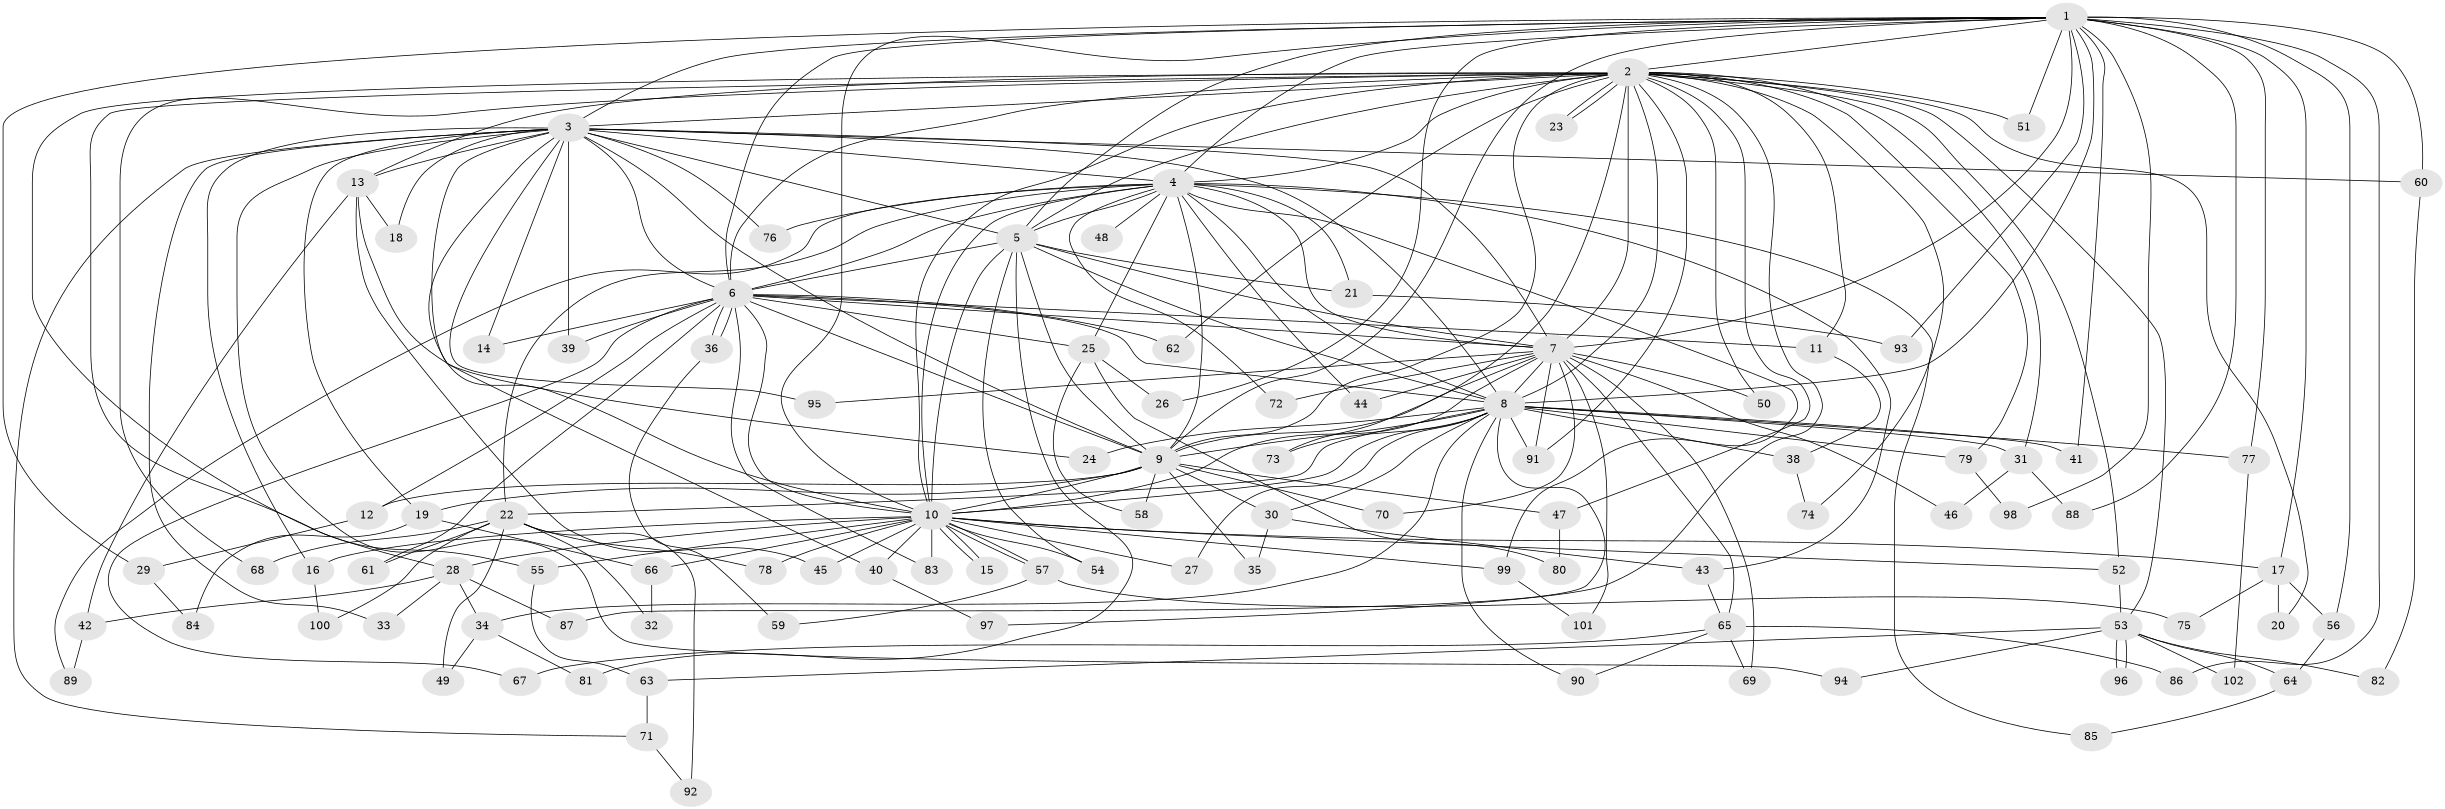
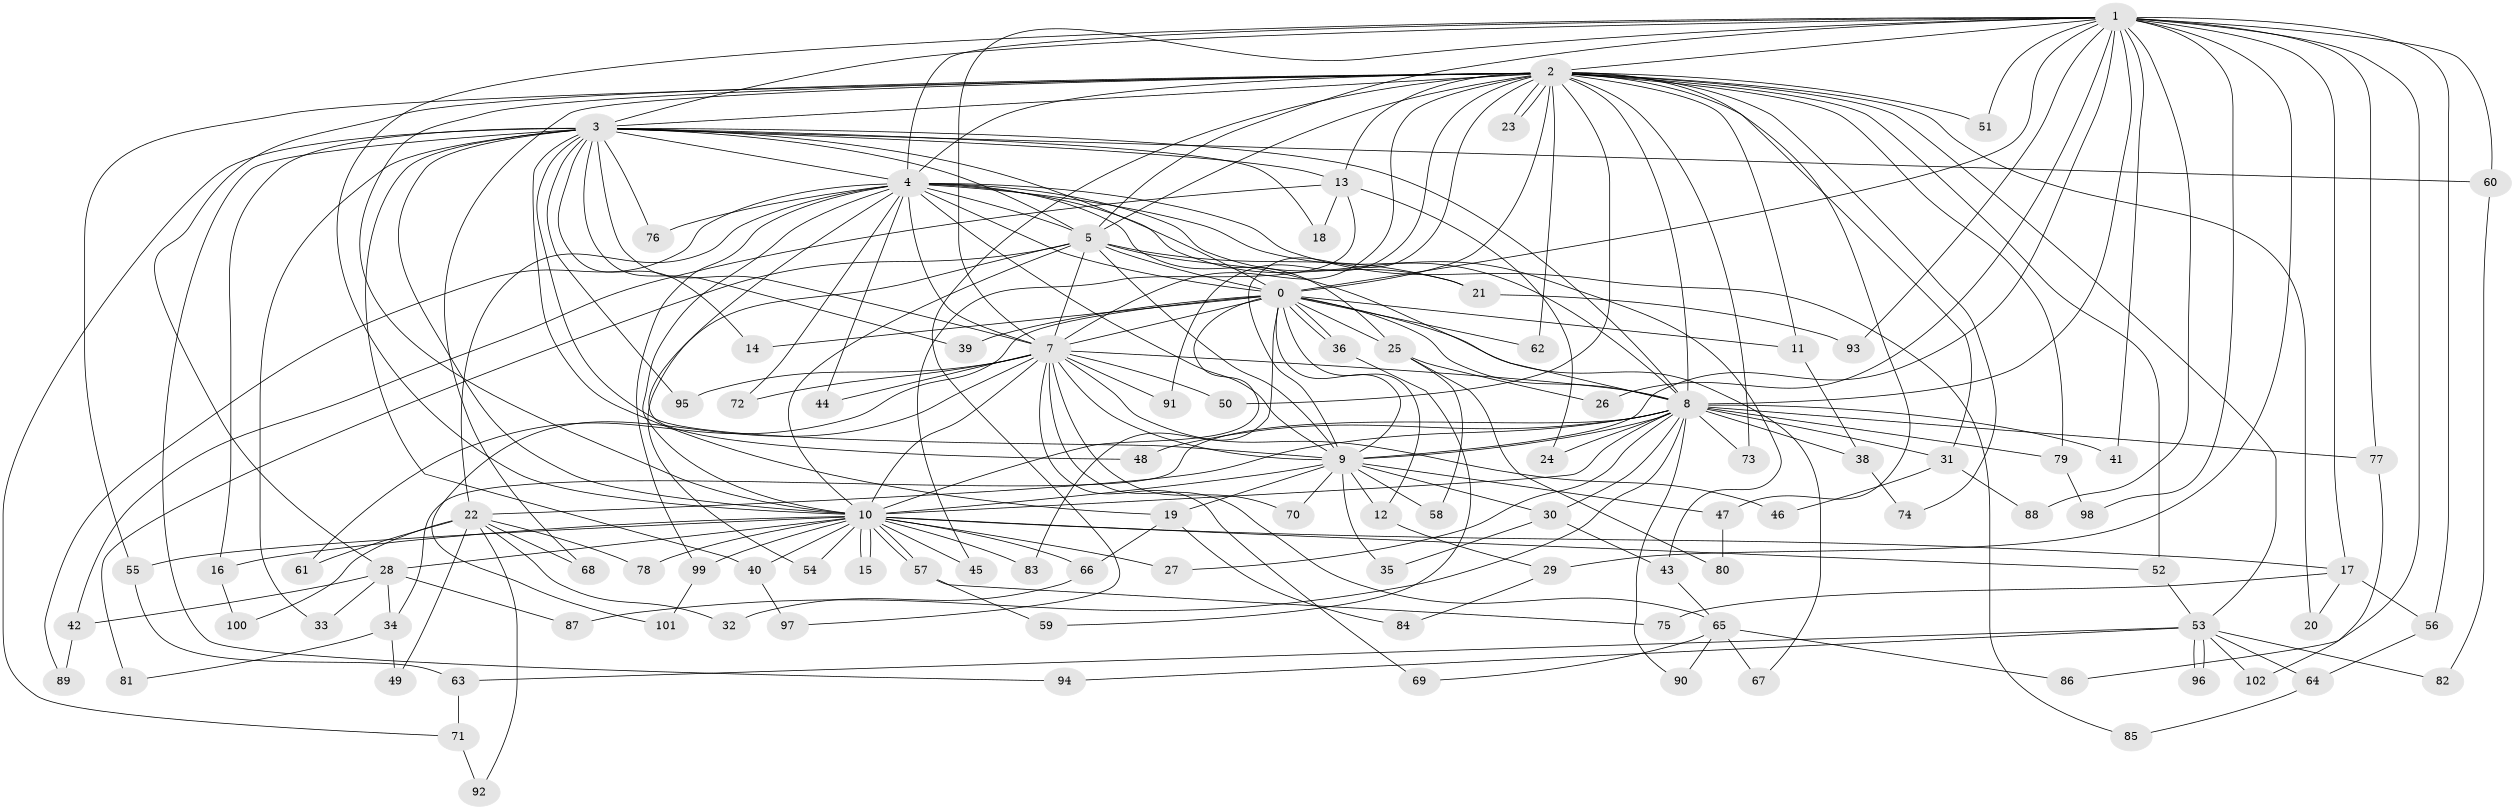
node "6": label "6" -> "0"
edge "8" -- "91": now "8" -- "48"
